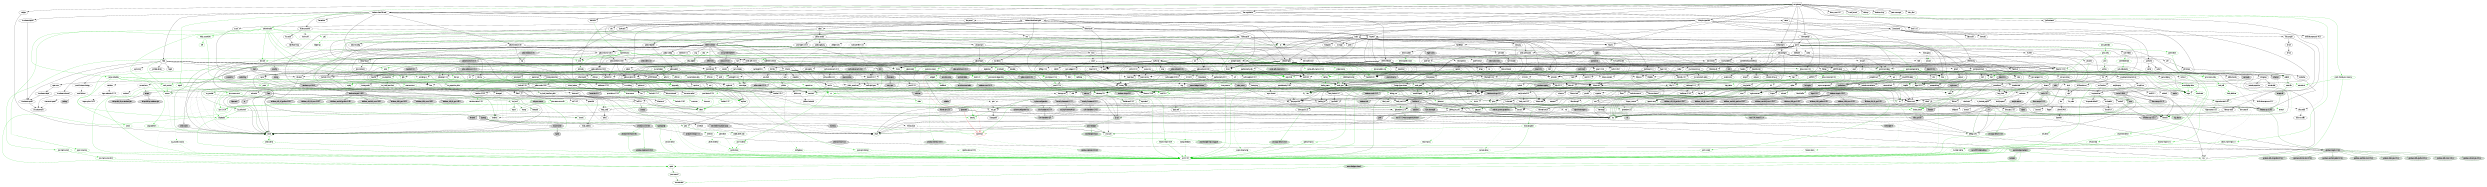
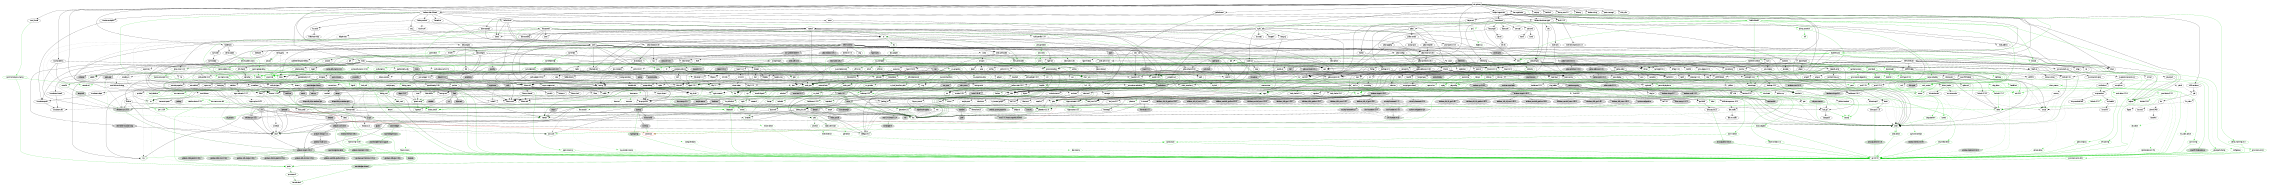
node "coset": removed
edge "poem" -> "cookie": now "idna" -> "cookie"
node "atomic-waker": added
